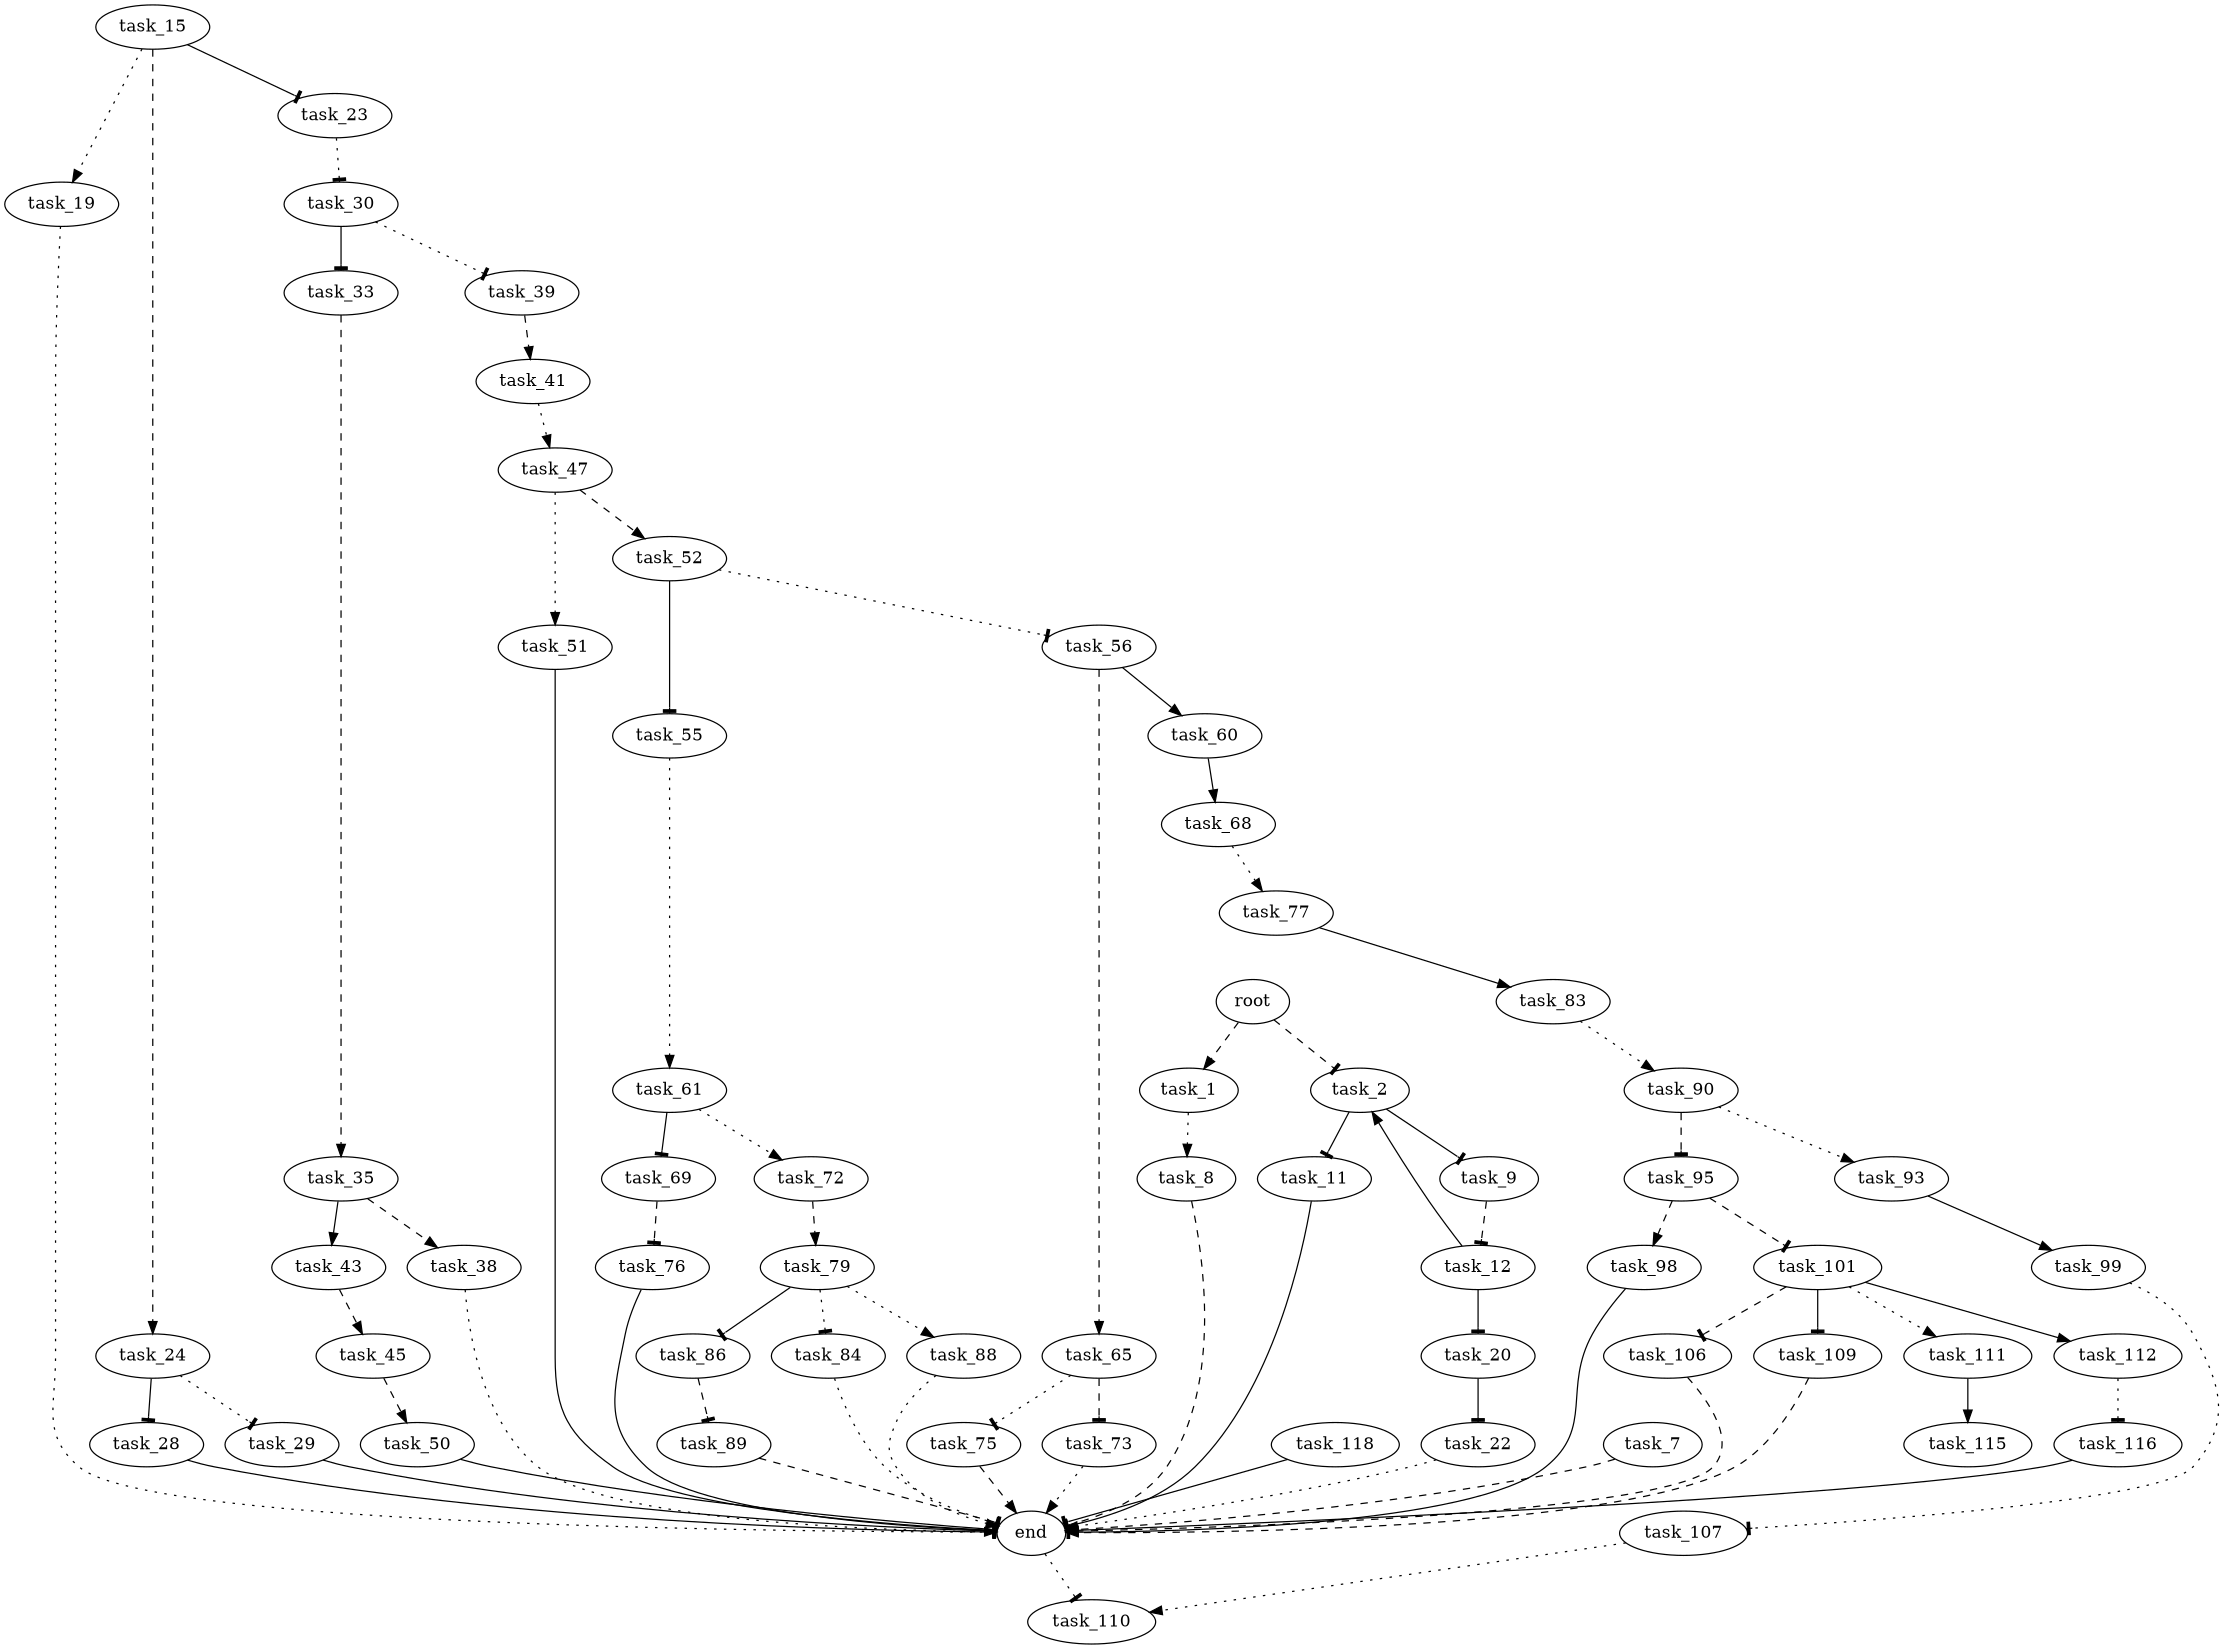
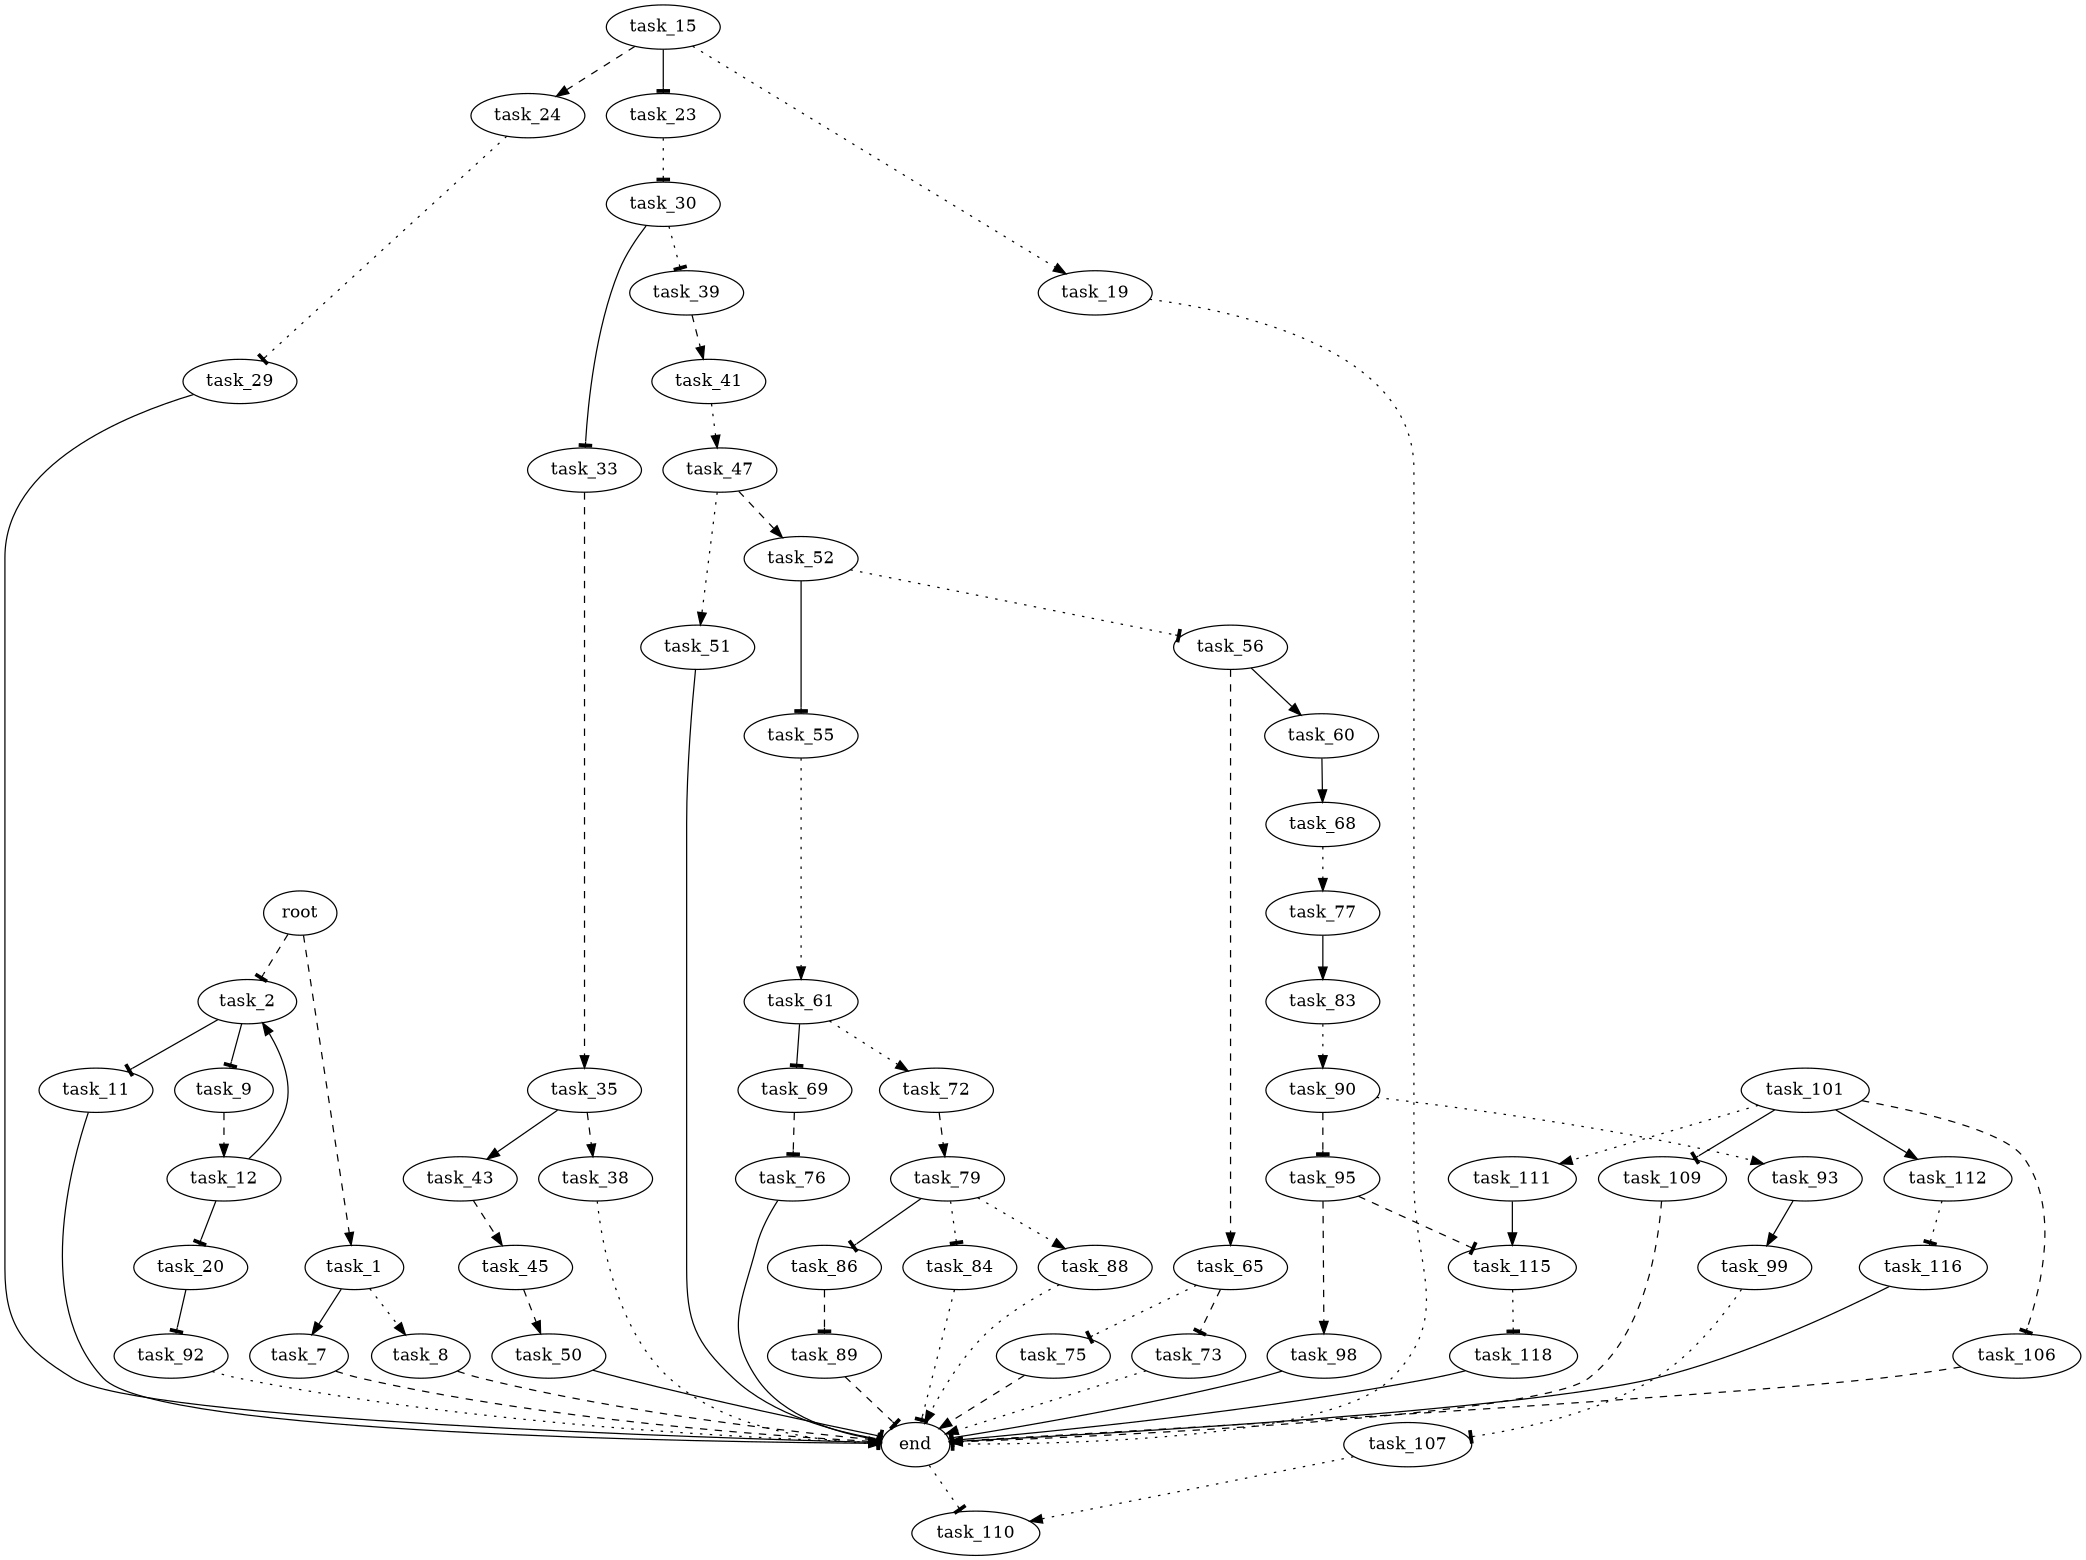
edge "task_9" -> "task_12": arrowhead tee -> normal
edge "task_95" -> "task_101": now "task_95" -> "task_115"
edge "task_1" -> "task_7": added
edge "task_115" -> "task_118": added
node "task_28": removed
node "task_22": label "task_22" -> "task_92"
